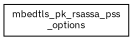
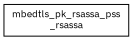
node "mbedtls_pk_rsassa_pss _options": label "mbedtls_pk_rsassa_pss _options" -> "mbedtls_pk_rsassa_pss _rsassa"
